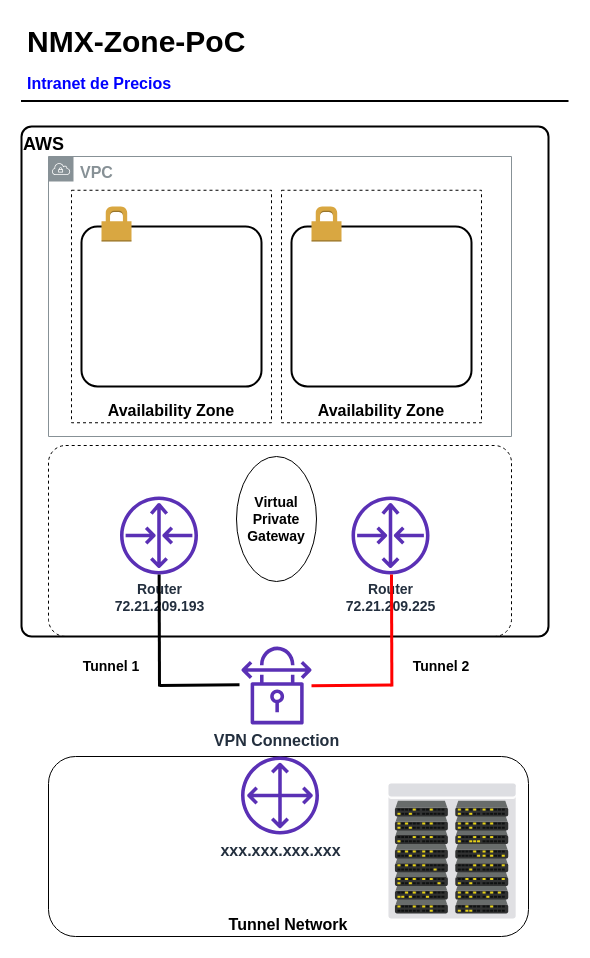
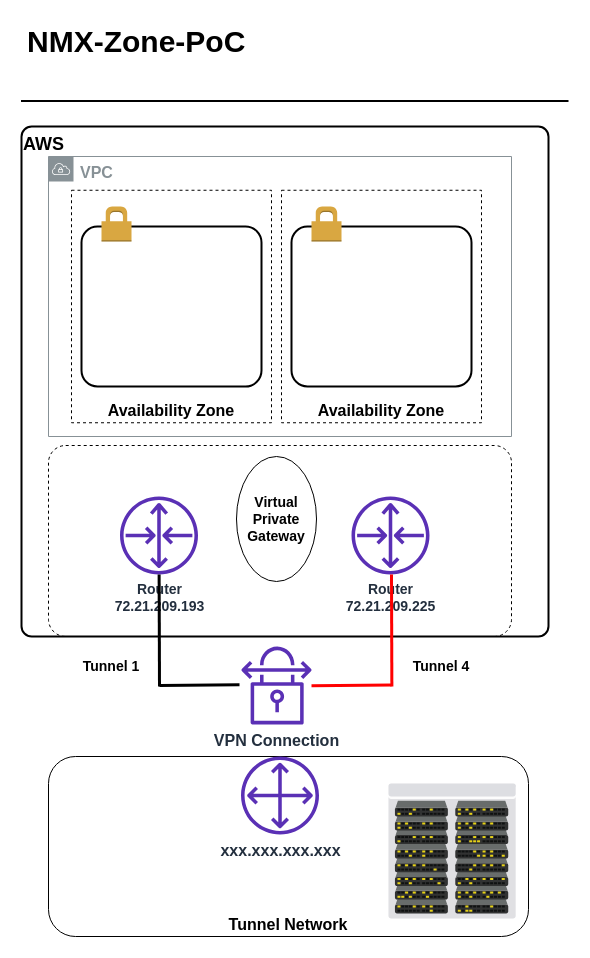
node "Intranet de Precios": removed
node "Tunnel 2": label "Tunnel 2" -> "Tunnel 4"
